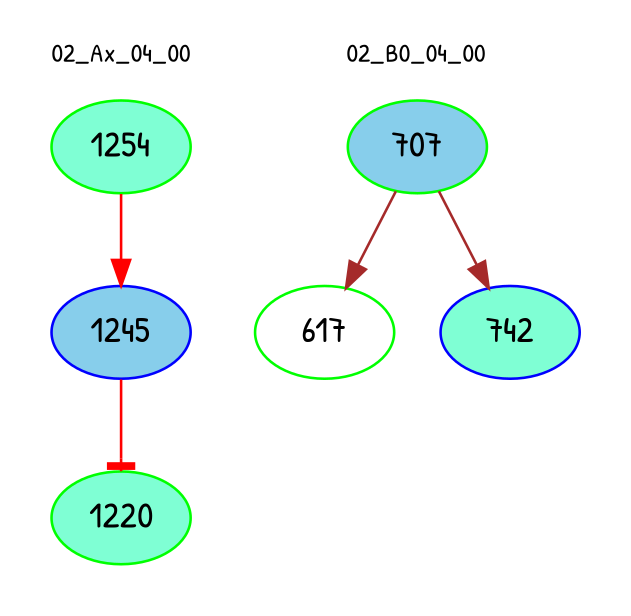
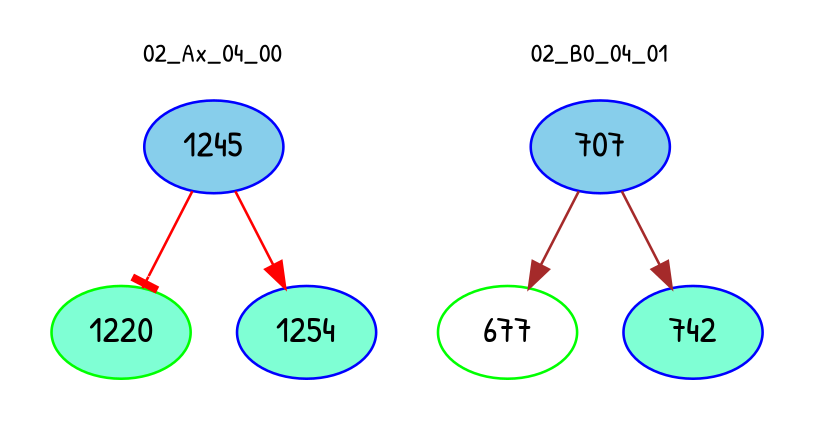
cluster "02_B0_04_00": label "02_B0_04_00" -> "02_B0_04_01"
node "1254": color green -> blue
node "707": color green -> blue
edge "1254" -> "1245": reversed
node "617": label "617" -> "677"
